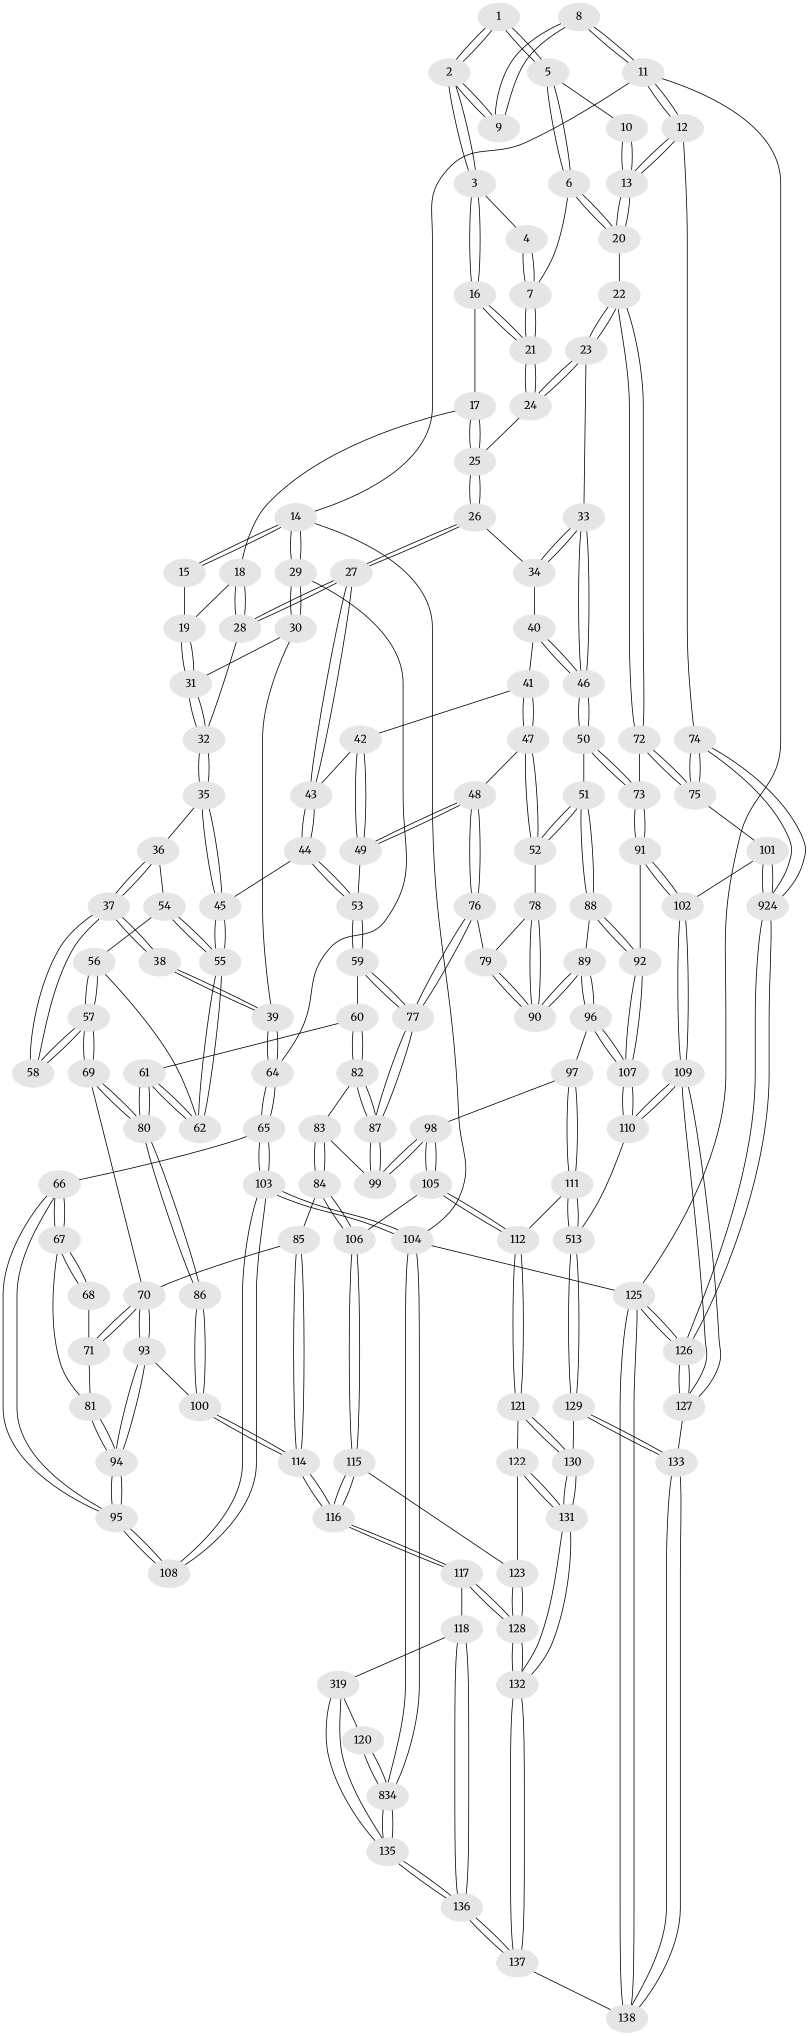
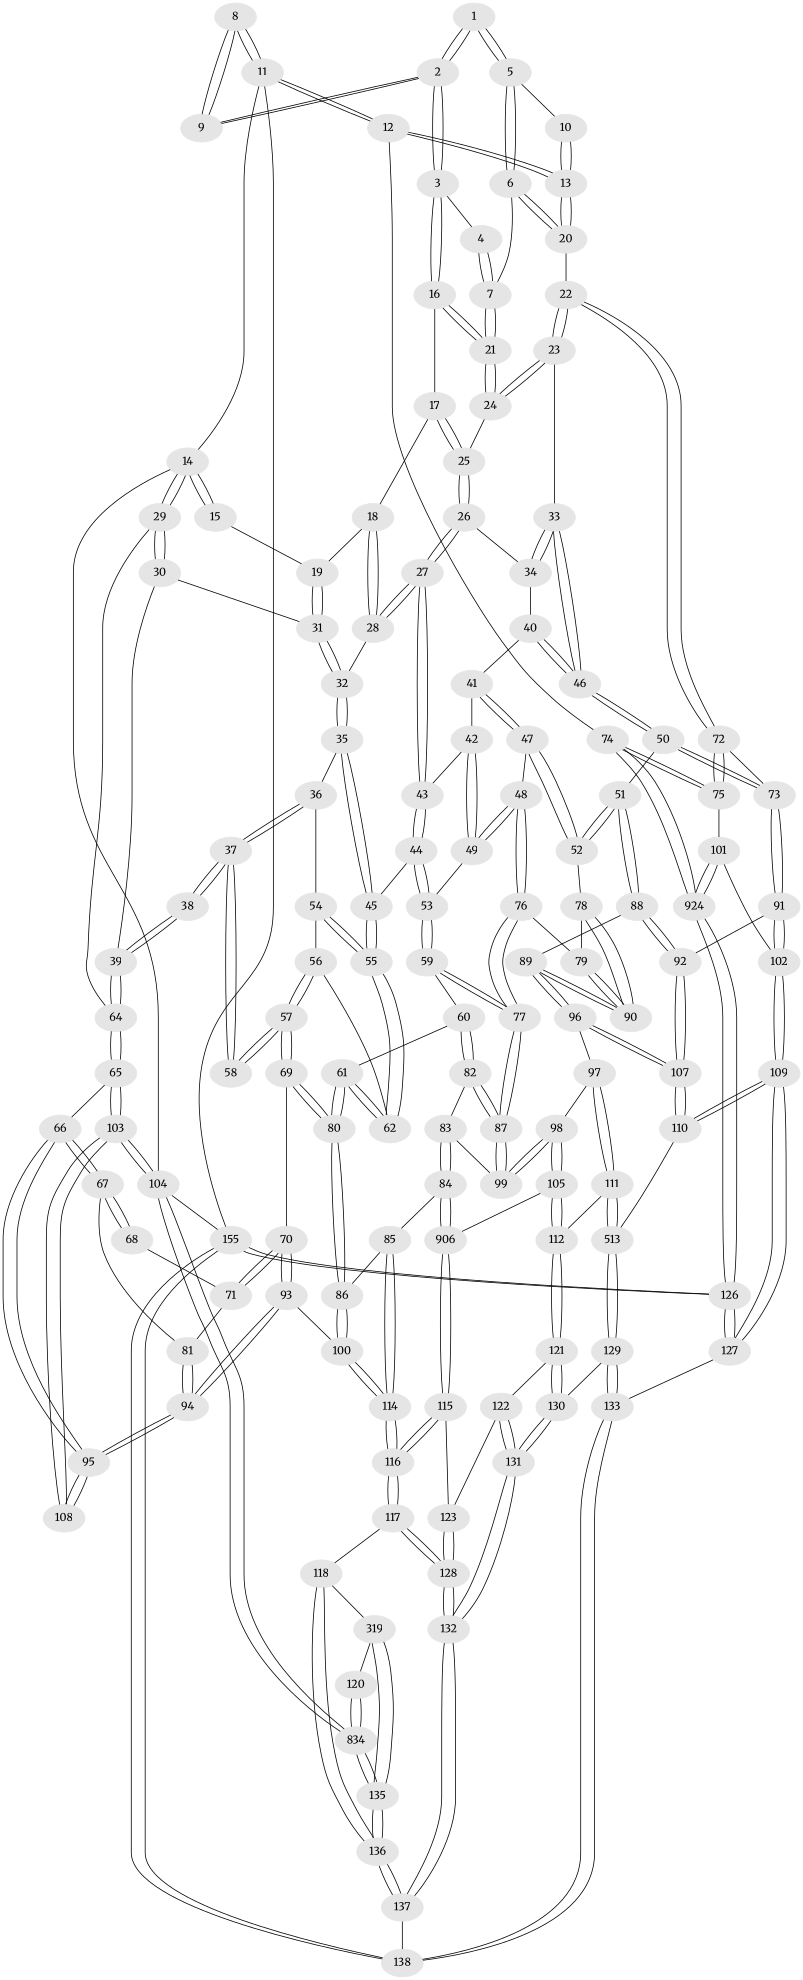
node "106": label "106" -> "906"
edge "85" -- "70": now "85" -- "86"
node "125": label "125" -> "155"
